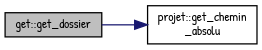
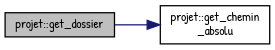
node "get::get_dossier": label "get::get_dossier" -> "projet::get_dossier"
